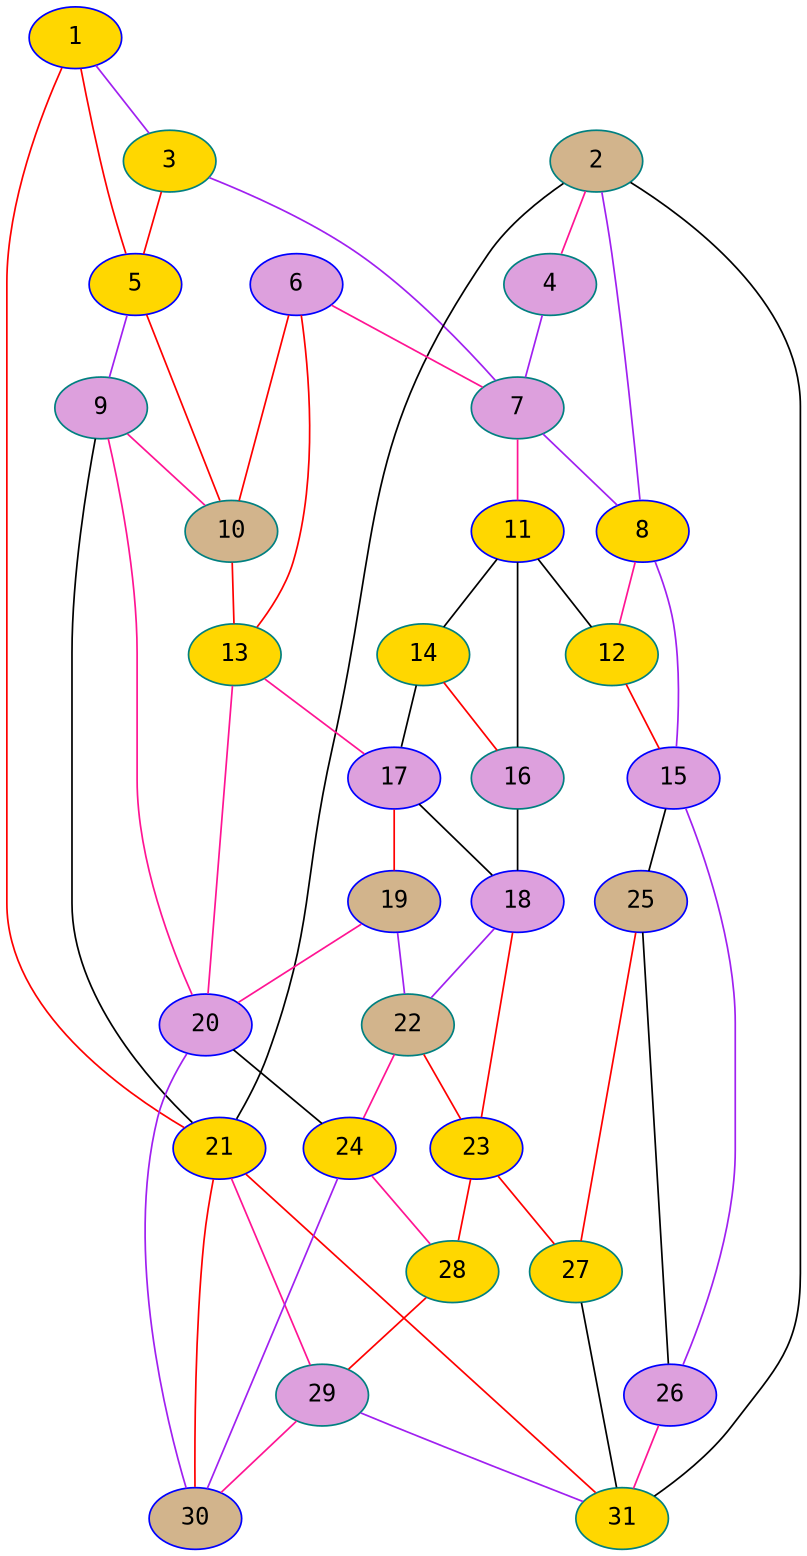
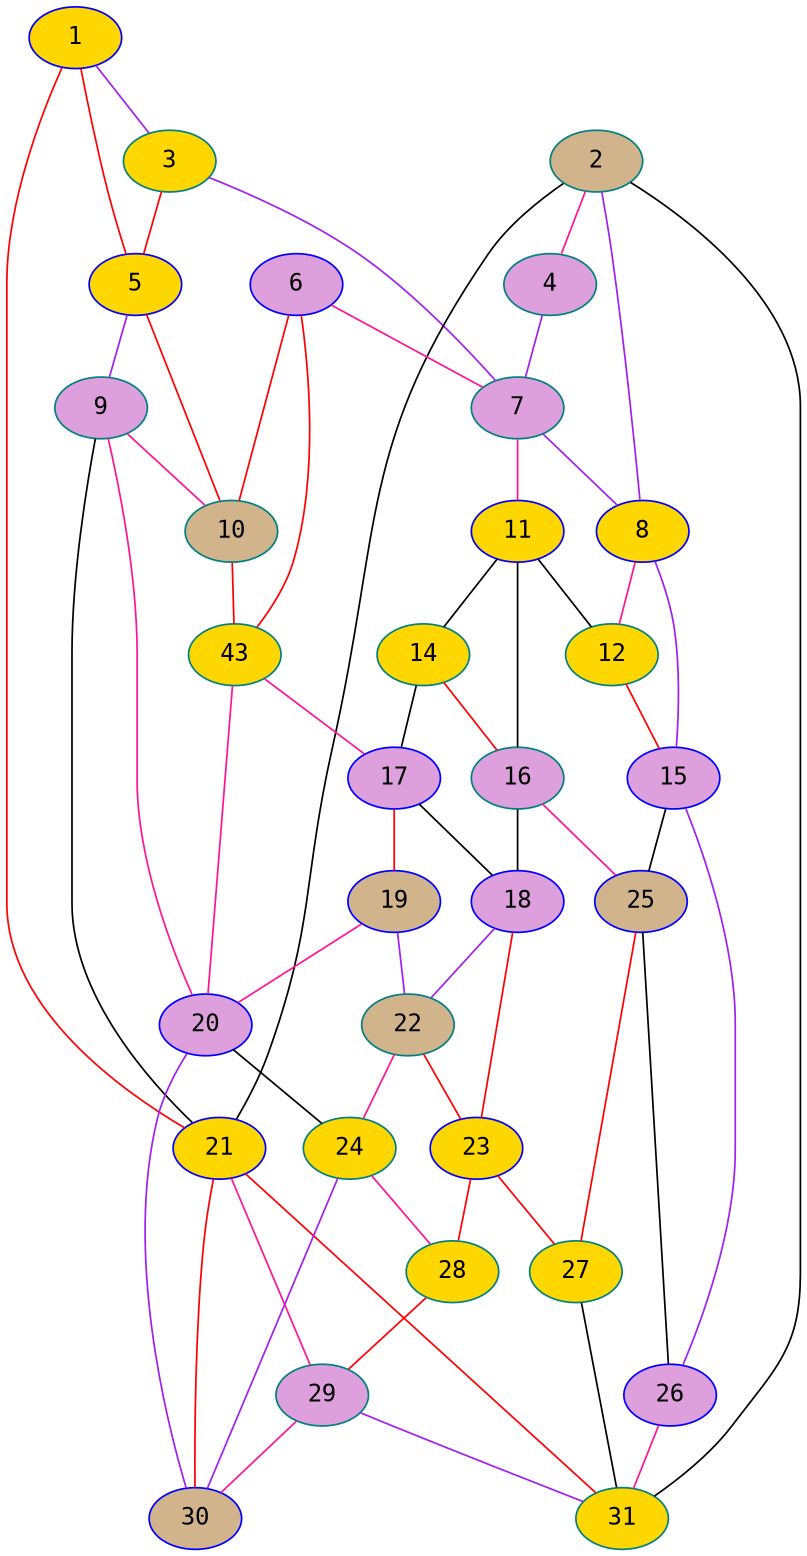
node "13": label "13" -> "43"
edge "16" -- "25": added
node "24": color blue -> teal
